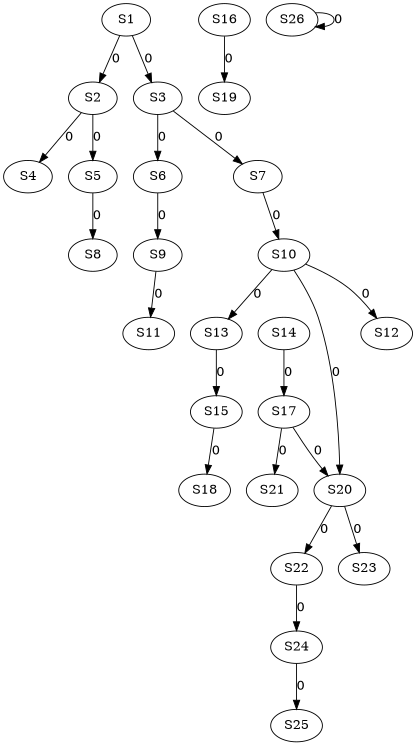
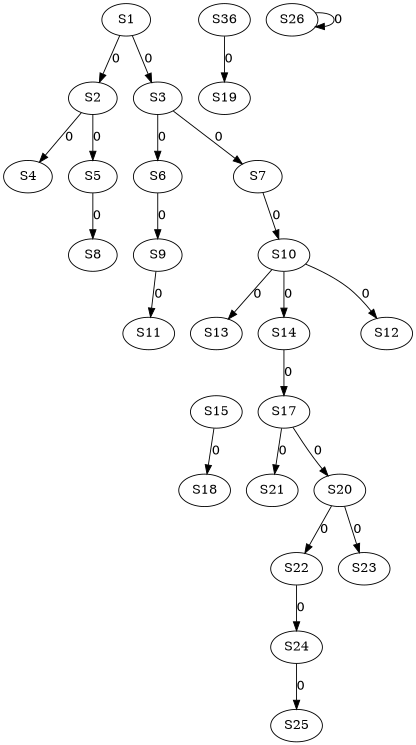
node "S16": label "S16" -> "S36"
edge "S10" -> "S20": now "S10" -> "S14"
edge "S13" -> "S15": removed, label "0"
